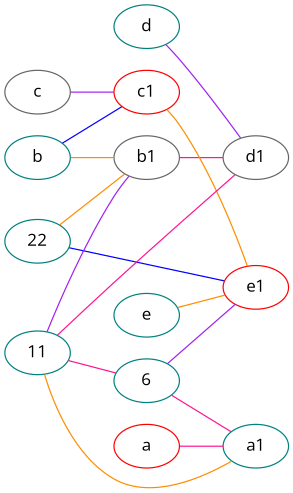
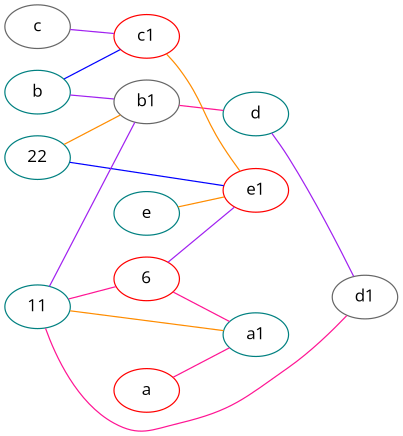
edge "b" -- "b1": color darkorange -> purple
edge "b1" -- "d1": now "b1" -- "d"
node "6": color teal -> red
